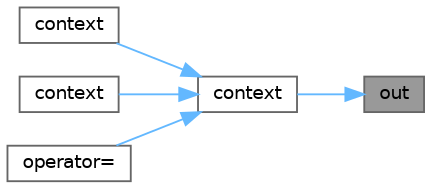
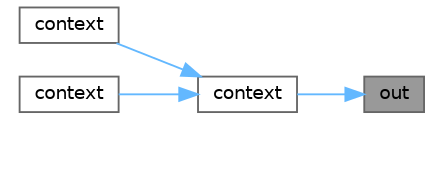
node "operator=": removed
